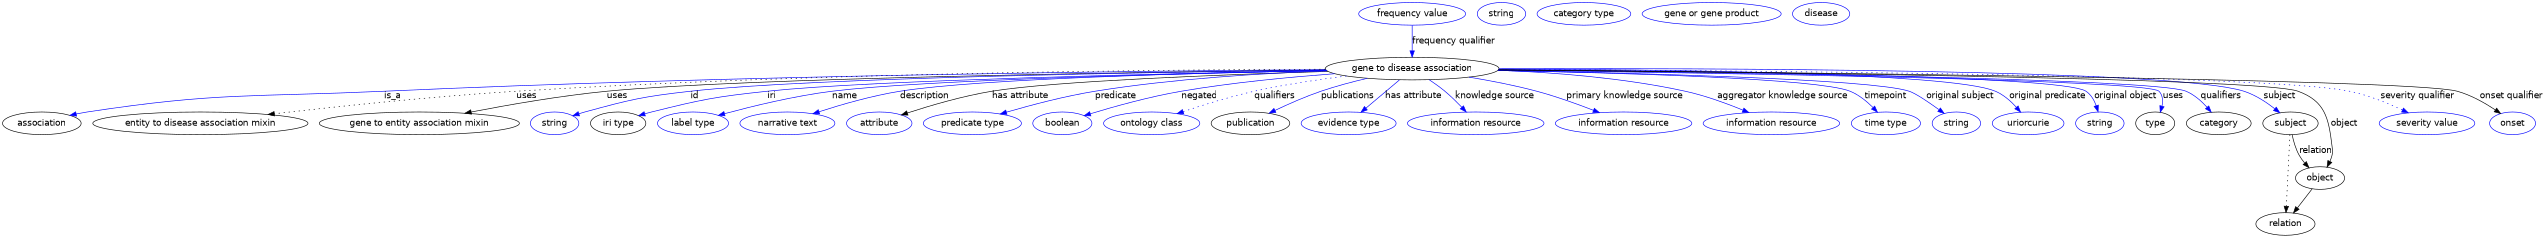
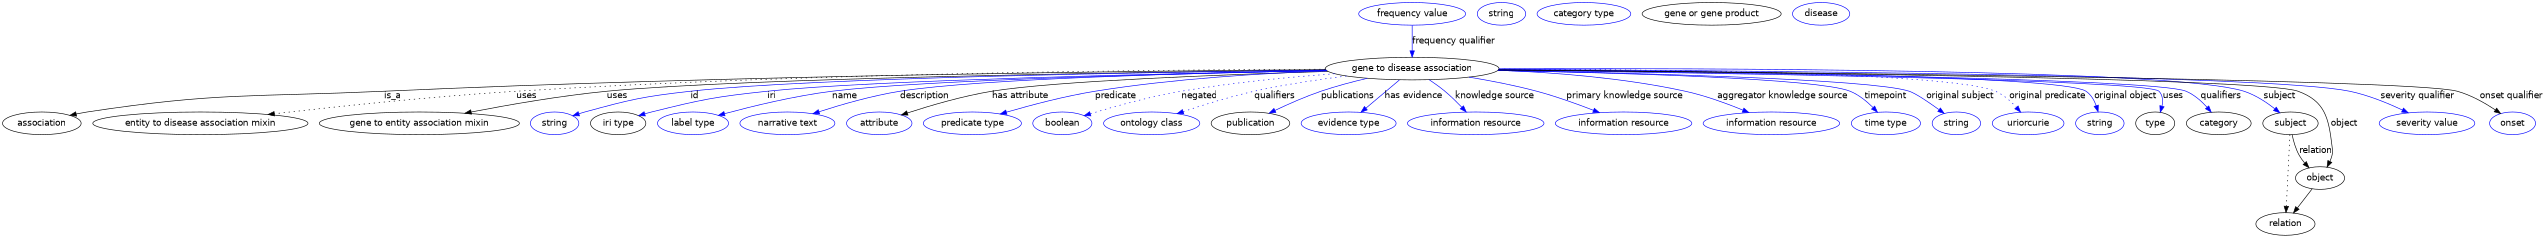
node "gene or gene product": color blue -> black
edge "gene to disease association" -> "uriorcurie": style solid -> dotted
edge "gene to disease association" -> "severity value": style dotted -> solid
edge "gene to disease association" -> "association": color blue -> black
edge "gene to disease association" -> "boolean": style solid -> dotted
edge "gene to disease association" -> "evidence type": label "has attribute" -> "has evidence"
